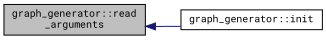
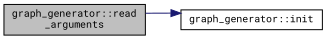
edge "graph_generator::init" -> "graph_generator::read _arguments": reversed
